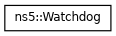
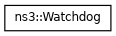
node "ns5::Watchdog": label "ns5::Watchdog" -> "ns3::Watchdog"
